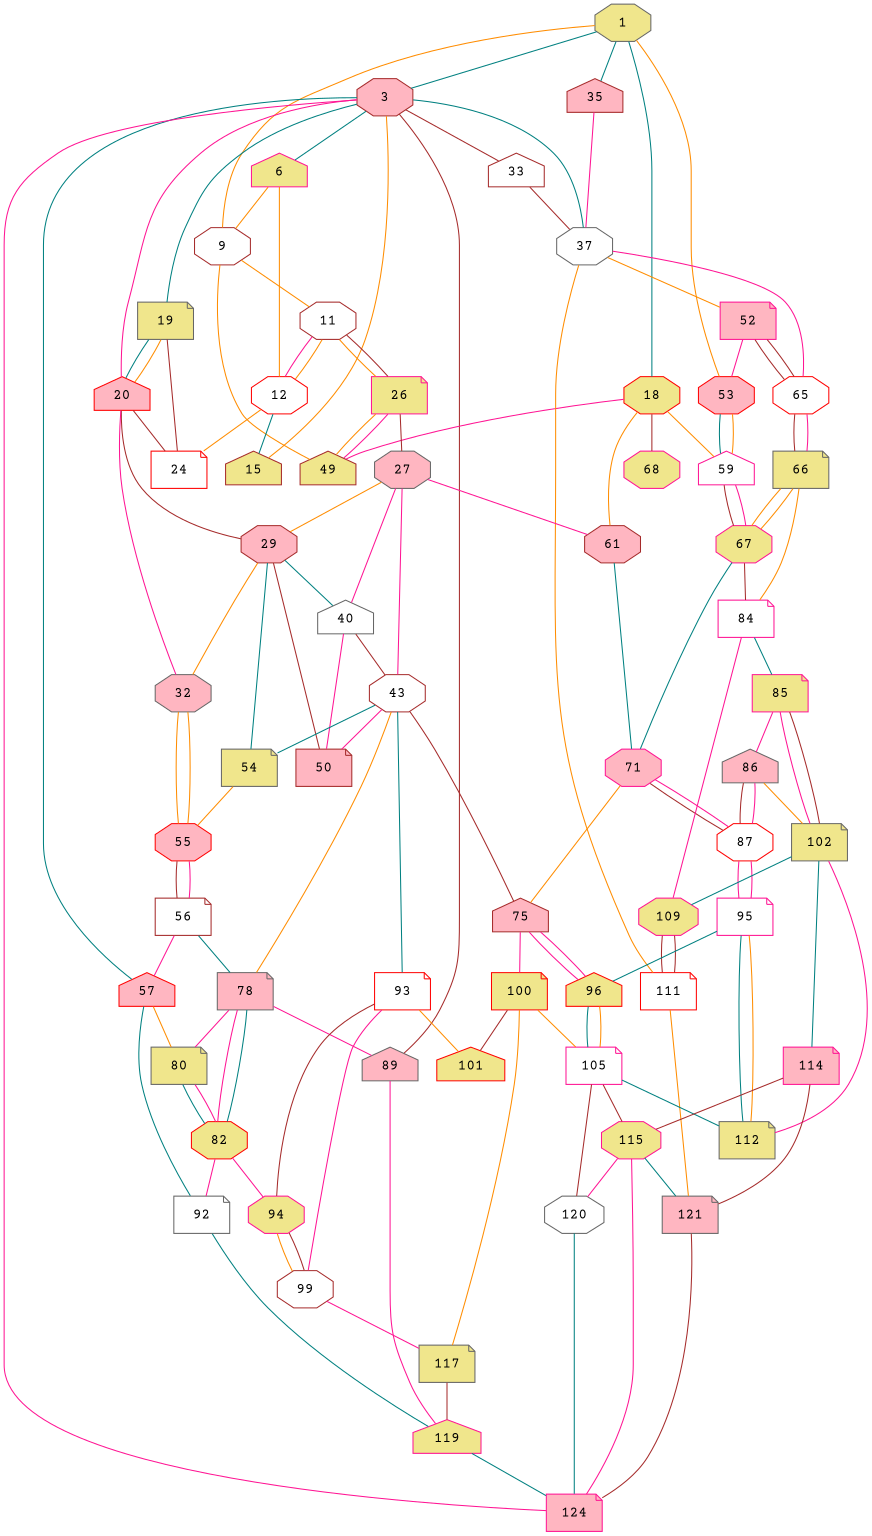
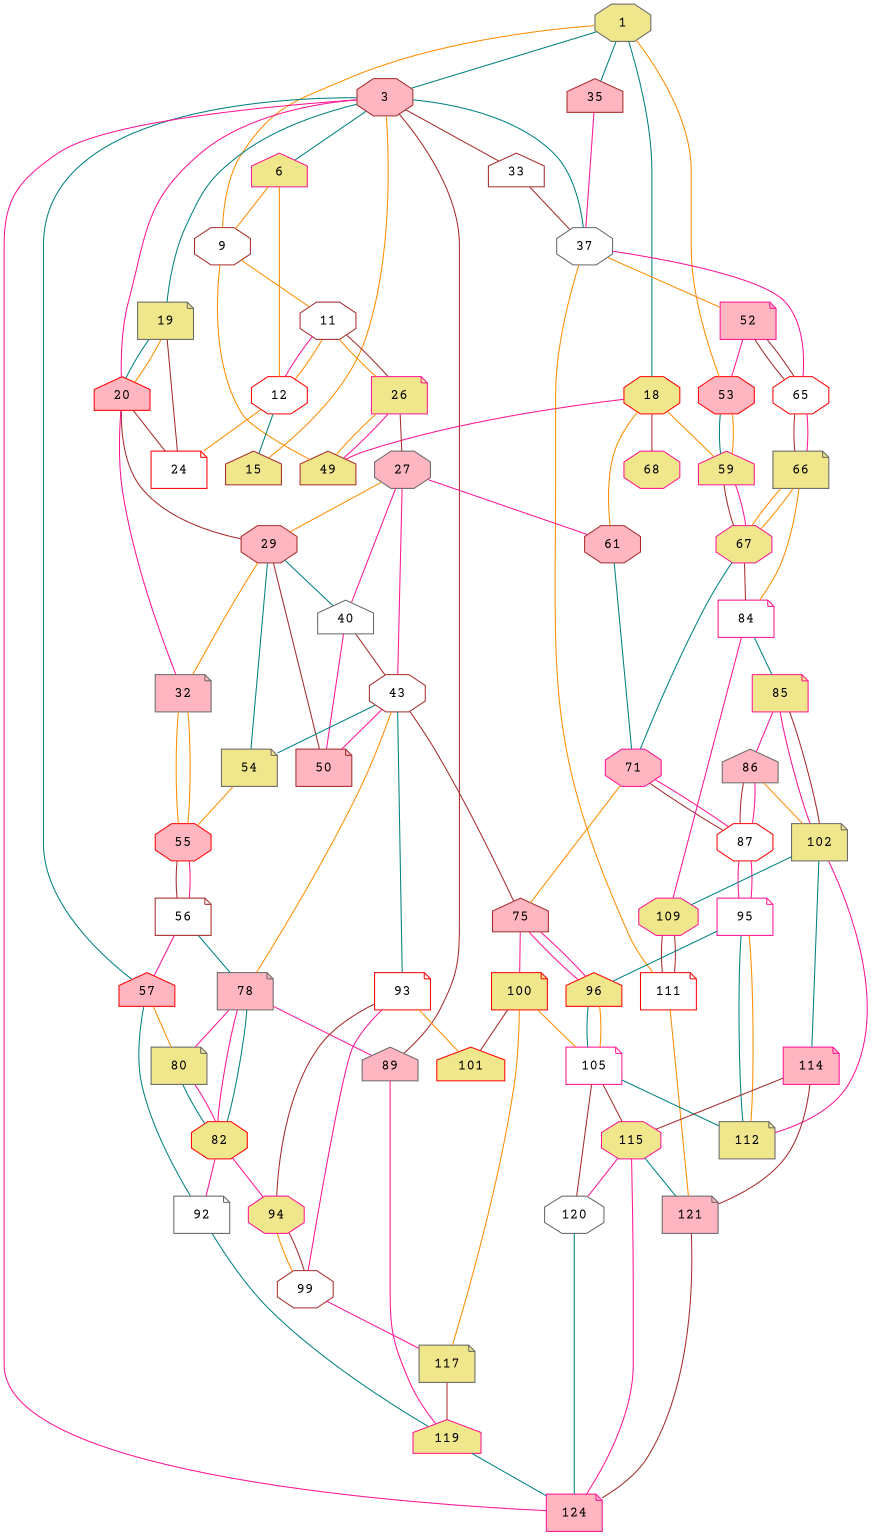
node "59": fillcolor white -> khaki
node "32": shape octagon -> note
